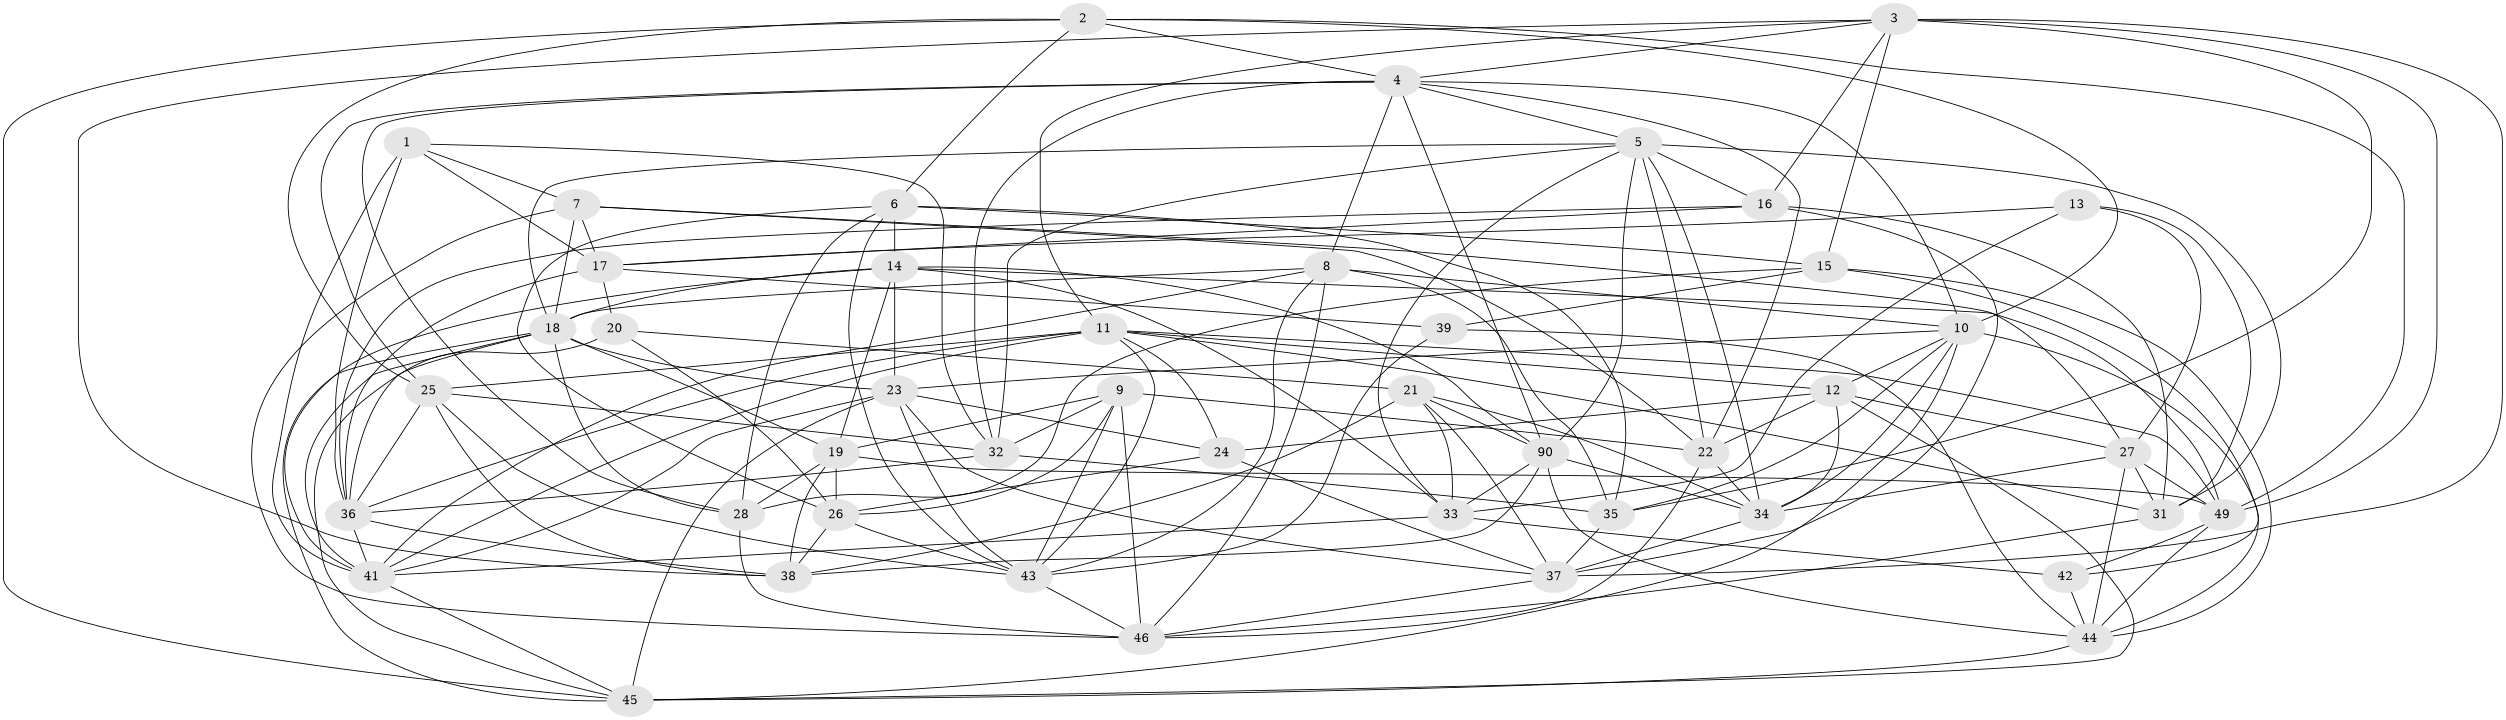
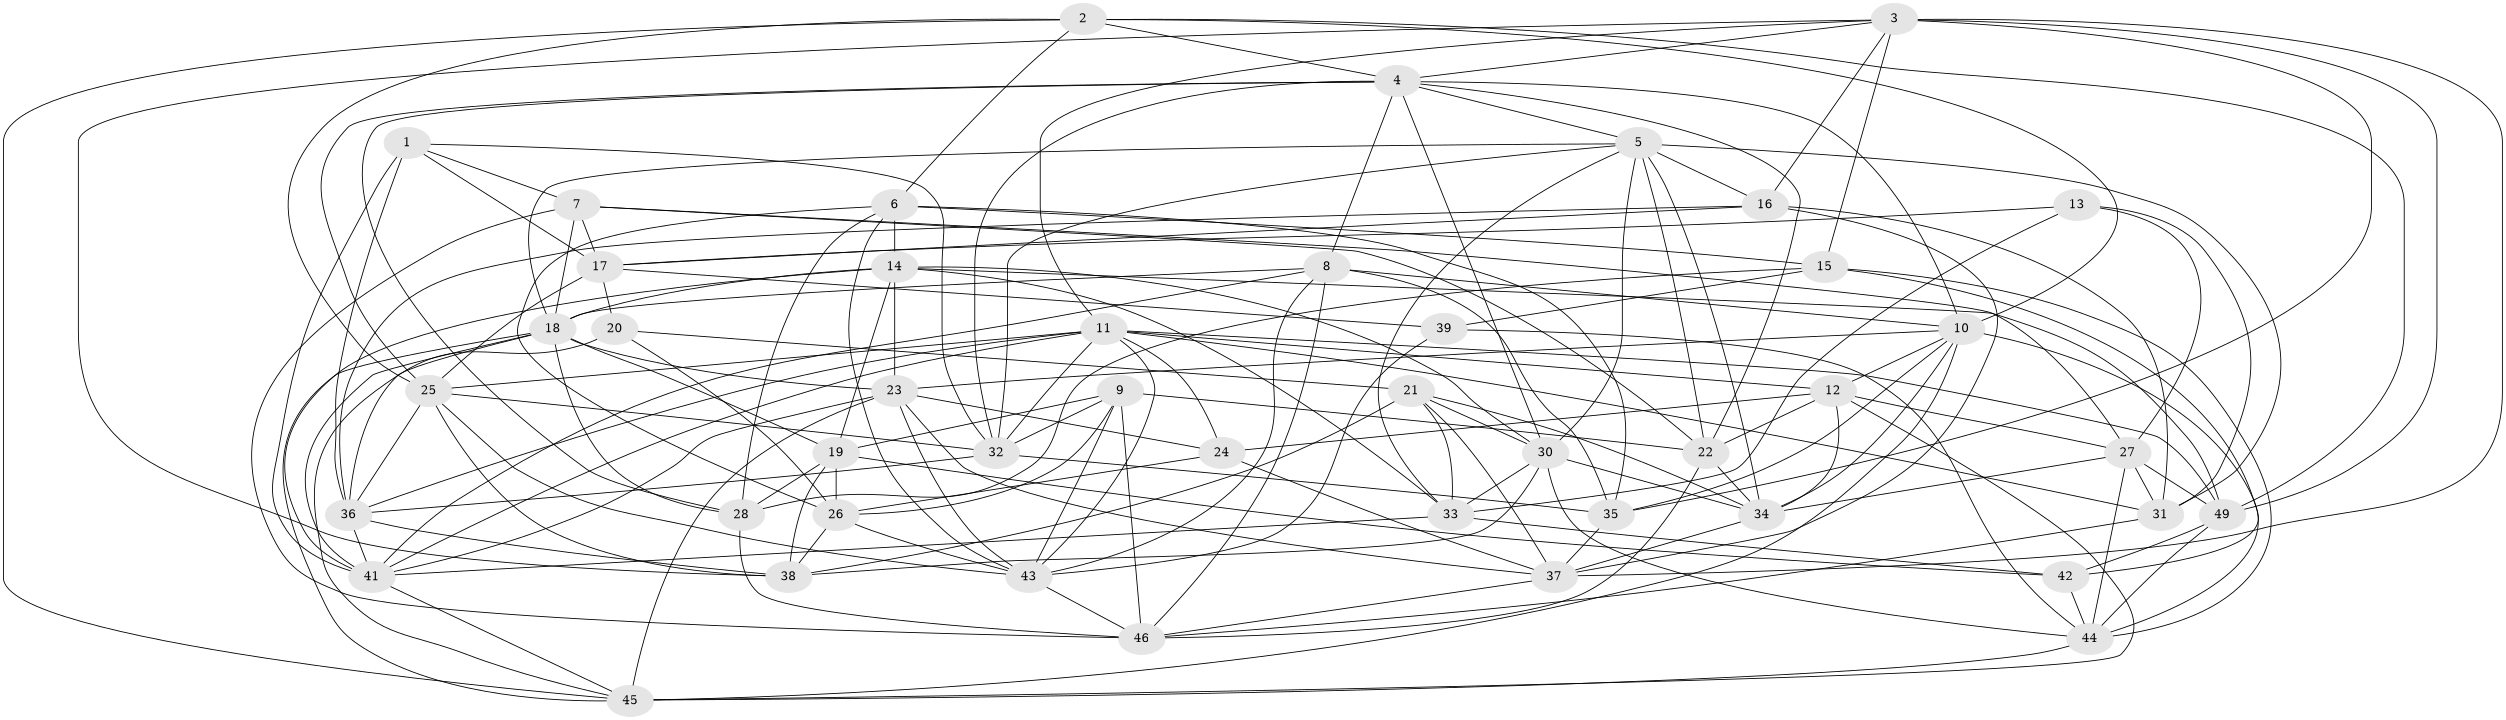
edge "17" -- "36": now "17" -- "25"
edge "11" -- "32": added
node "90": label "90" -> "30"
edge "19" -- "49": now "19" -- "42"
